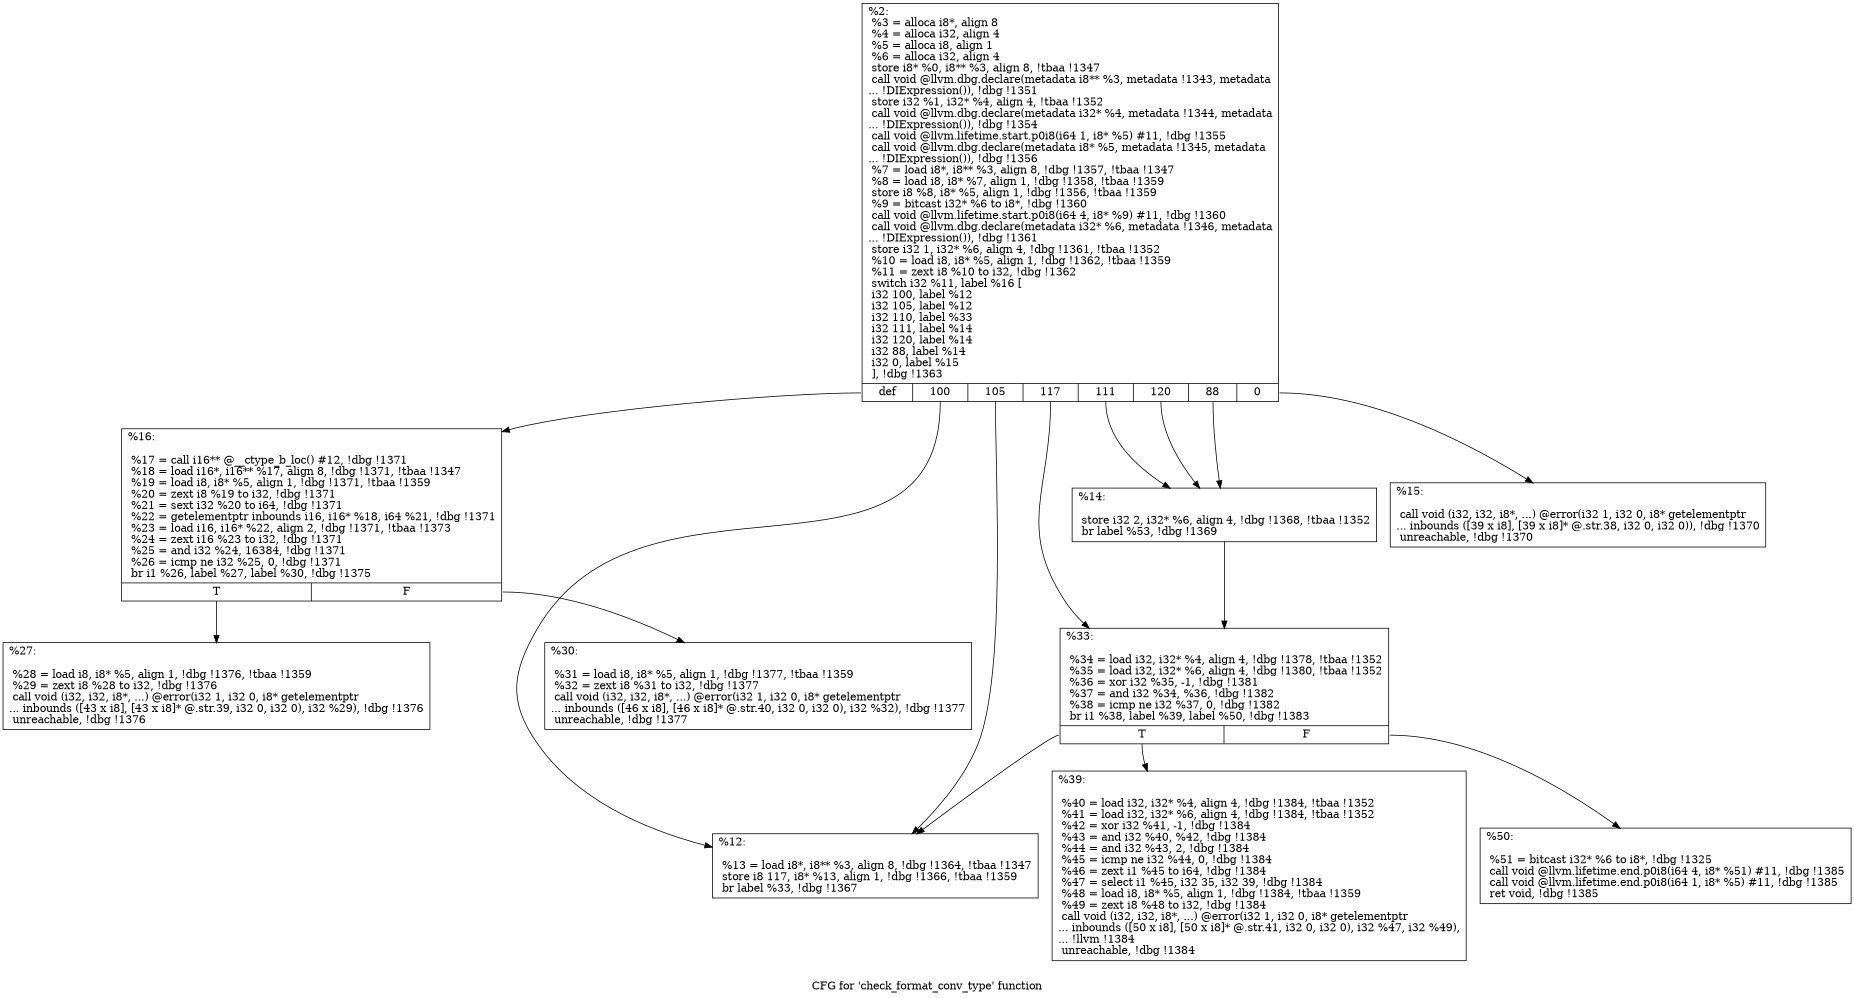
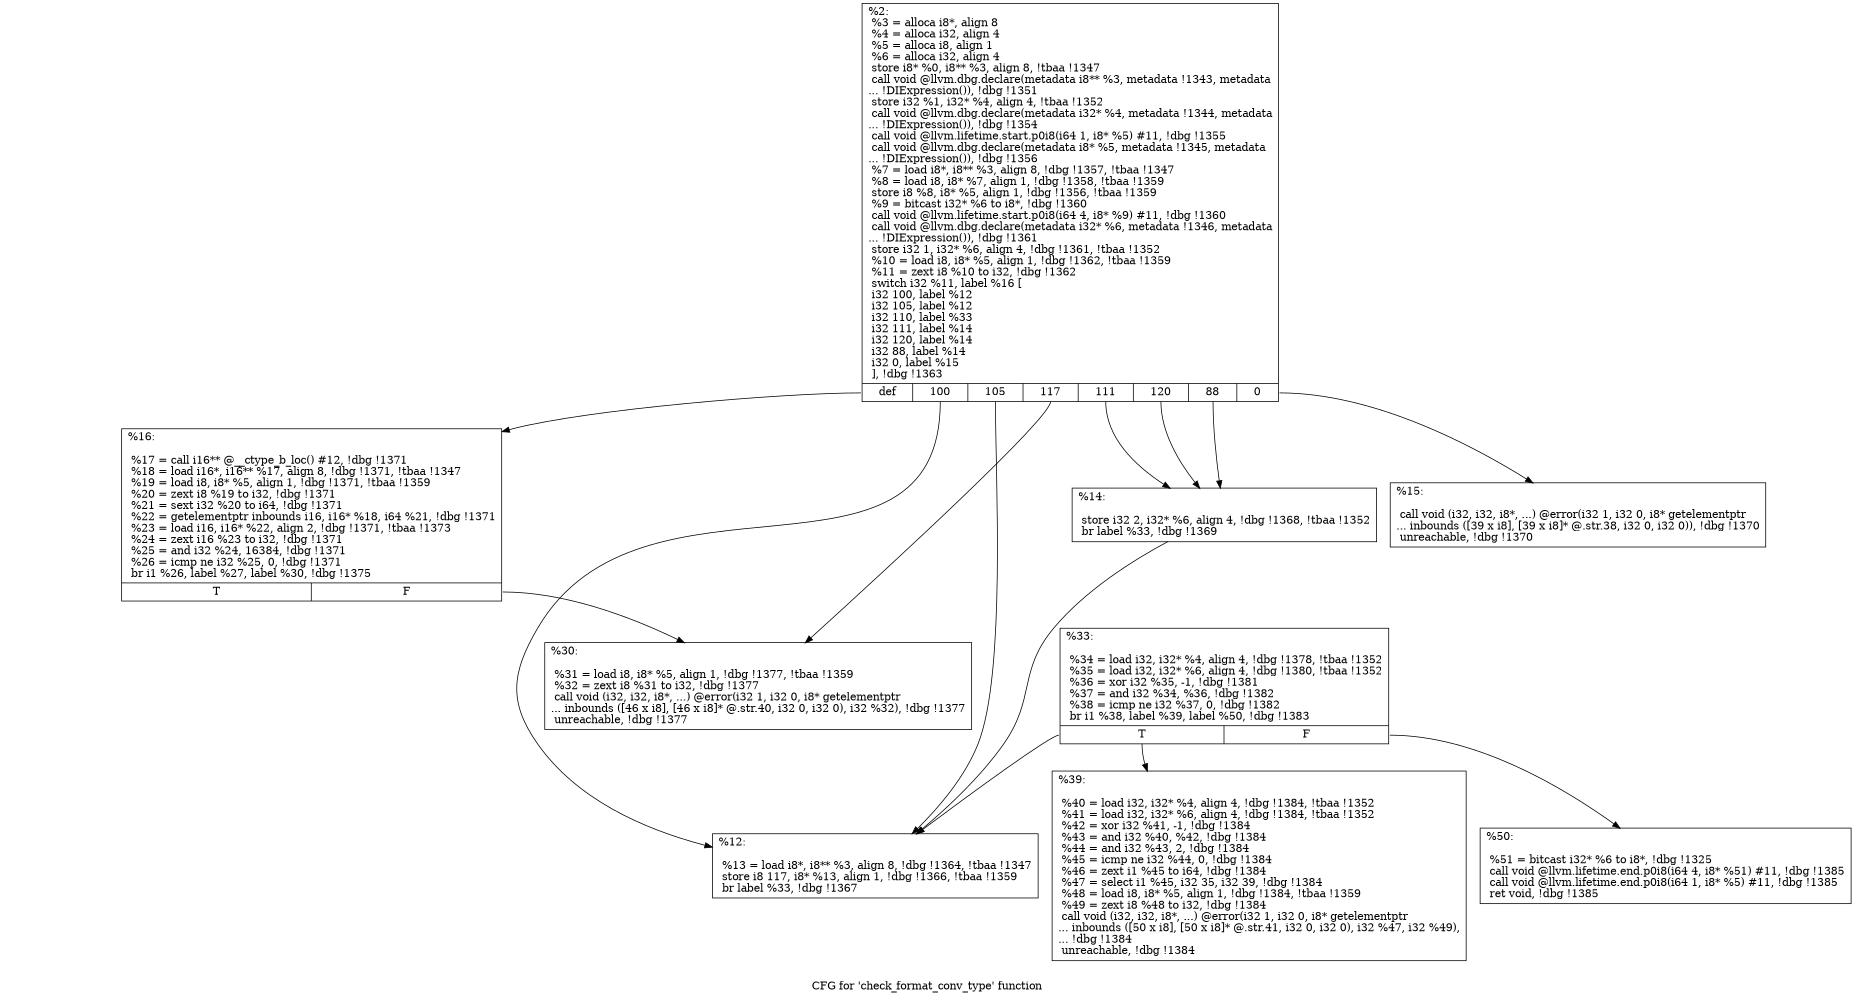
edge "%2:" -> "%33:": now "%2:" -> "%30:"
node "%14:": text "br label %53, !dbg !1369" -> "br label %33, !dbg !1369"
edge "%14:" -> "%33:": now "%14:" -> "%12:"
node "%27:": removed
node "%39:": text "... !llvm !1384" -> "... !dbg !1384"
